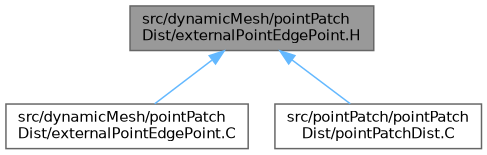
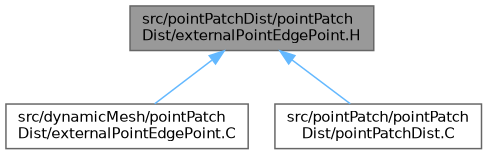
node "src/dynamicMesh/pointPatch Dist/externalPointEdgePoint.H": label "src/dynamicMesh/pointPatch Dist/externalPointEdgePoint.H" -> "src/pointPatchDist/pointPatch Dist/externalPointEdgePoint.H"
